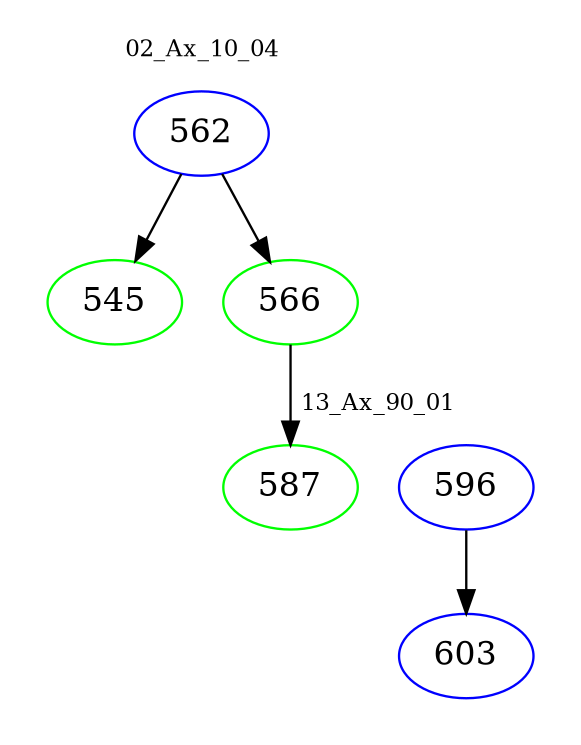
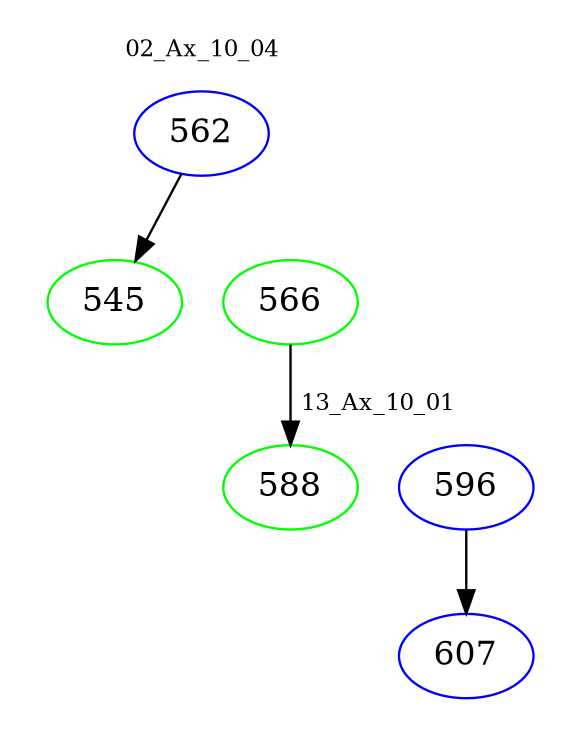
edge "562" -> "566": removed
cluster "13_Ax_90_01": label "13_Ax_90_01" -> "13_Ax_10_01"
node "587": label "587" -> "588"
node "603": label "603" -> "607"
